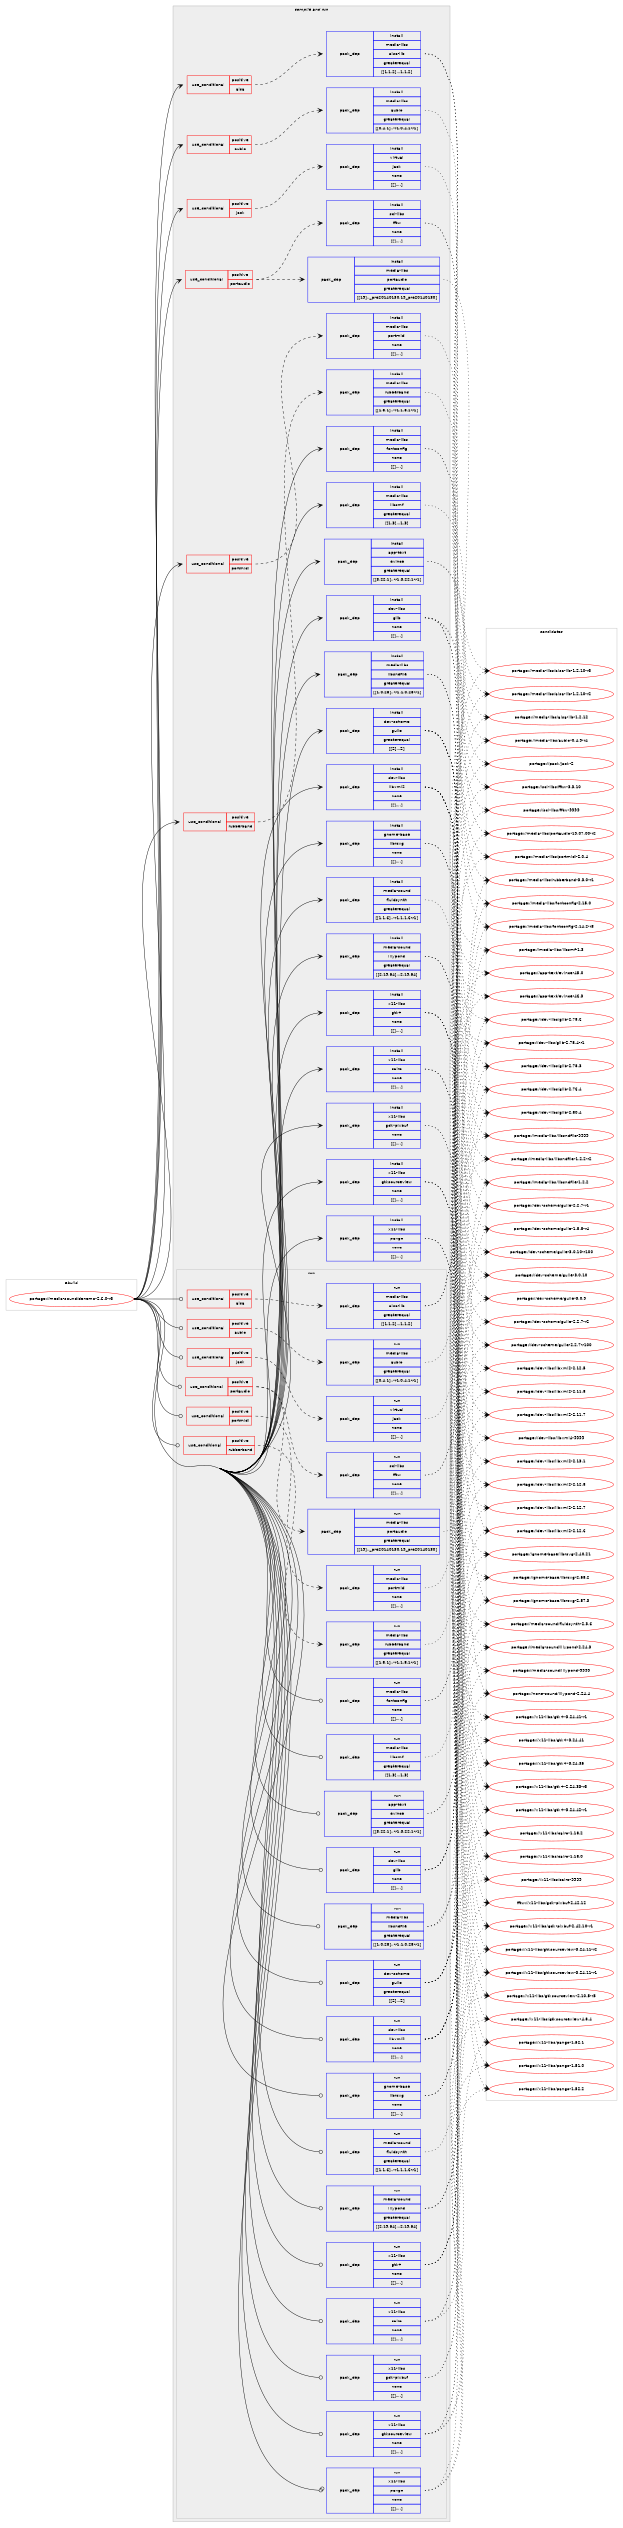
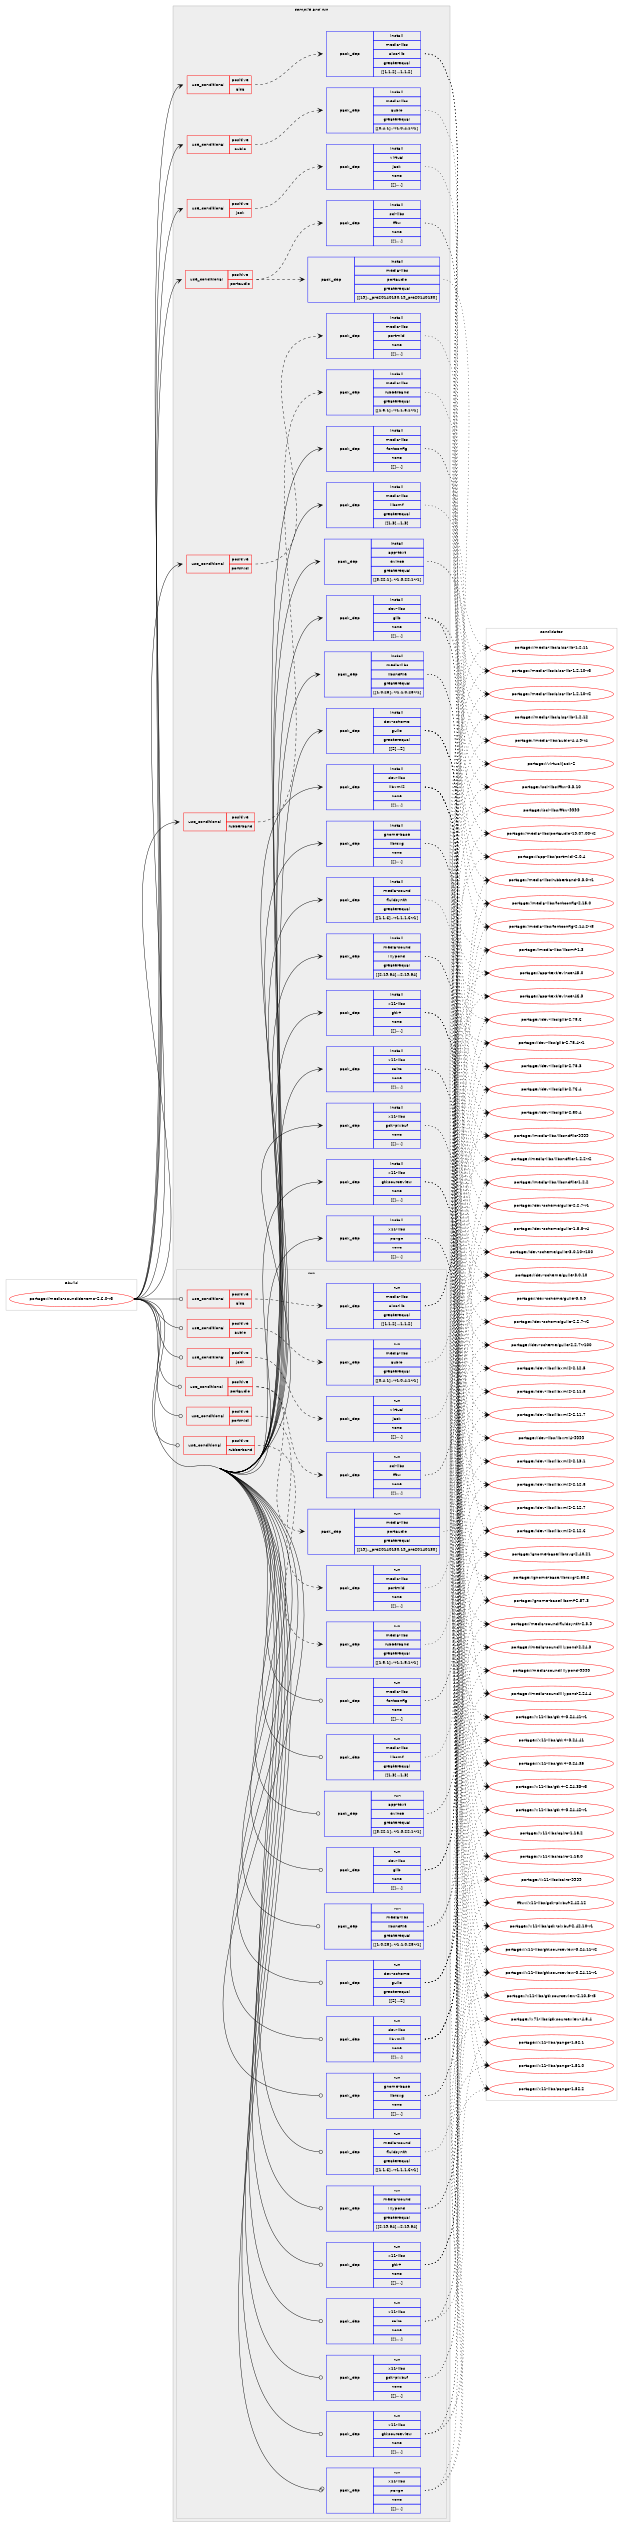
node "portage://media-libs/alsa-lib-1.2.11": added
node "portage://media-libs/aubio-0.4.9-r4": label "portage://media-libs/aubio-0.4.9-r4" -> "portage://media-libs/aubio-4.4.9-r4"
node "portage://pack/jack-2": label "portage://pack/jack-2" -> "portage://virtual/jack-2"
node "portage://media-libs/portmidi-2.0.4": label "portage://media-libs/portmidi-2.0.4" -> "portage://app-libs/portmidi-2.0.4"
node "portage://gnome-base/librsvg-2.57.3": label "portage://gnome-base/librsvg-2.57.3" -> "portage://gnome-base/libsmf-2.57.3"
node "portage://media-sound/fluidsynth-2.3.6": label "portage://media-sound/fluidsynth-2.3.6" -> "portage://media-sound/fluidsynth-2.3.9"
node "portage://none-sound/lilypond-2.24.4": label "portage://none-sound/lilypond-2.24.4" -> "portage://media-sound/lilypond-2.24.4"
node "portage://x11-libs/gtksourceview-4.8.4": label "portage://x11-libs/gtksourceview-4.8.4" -> "portage://x71-libs/gtksourceview-4.8.4"
